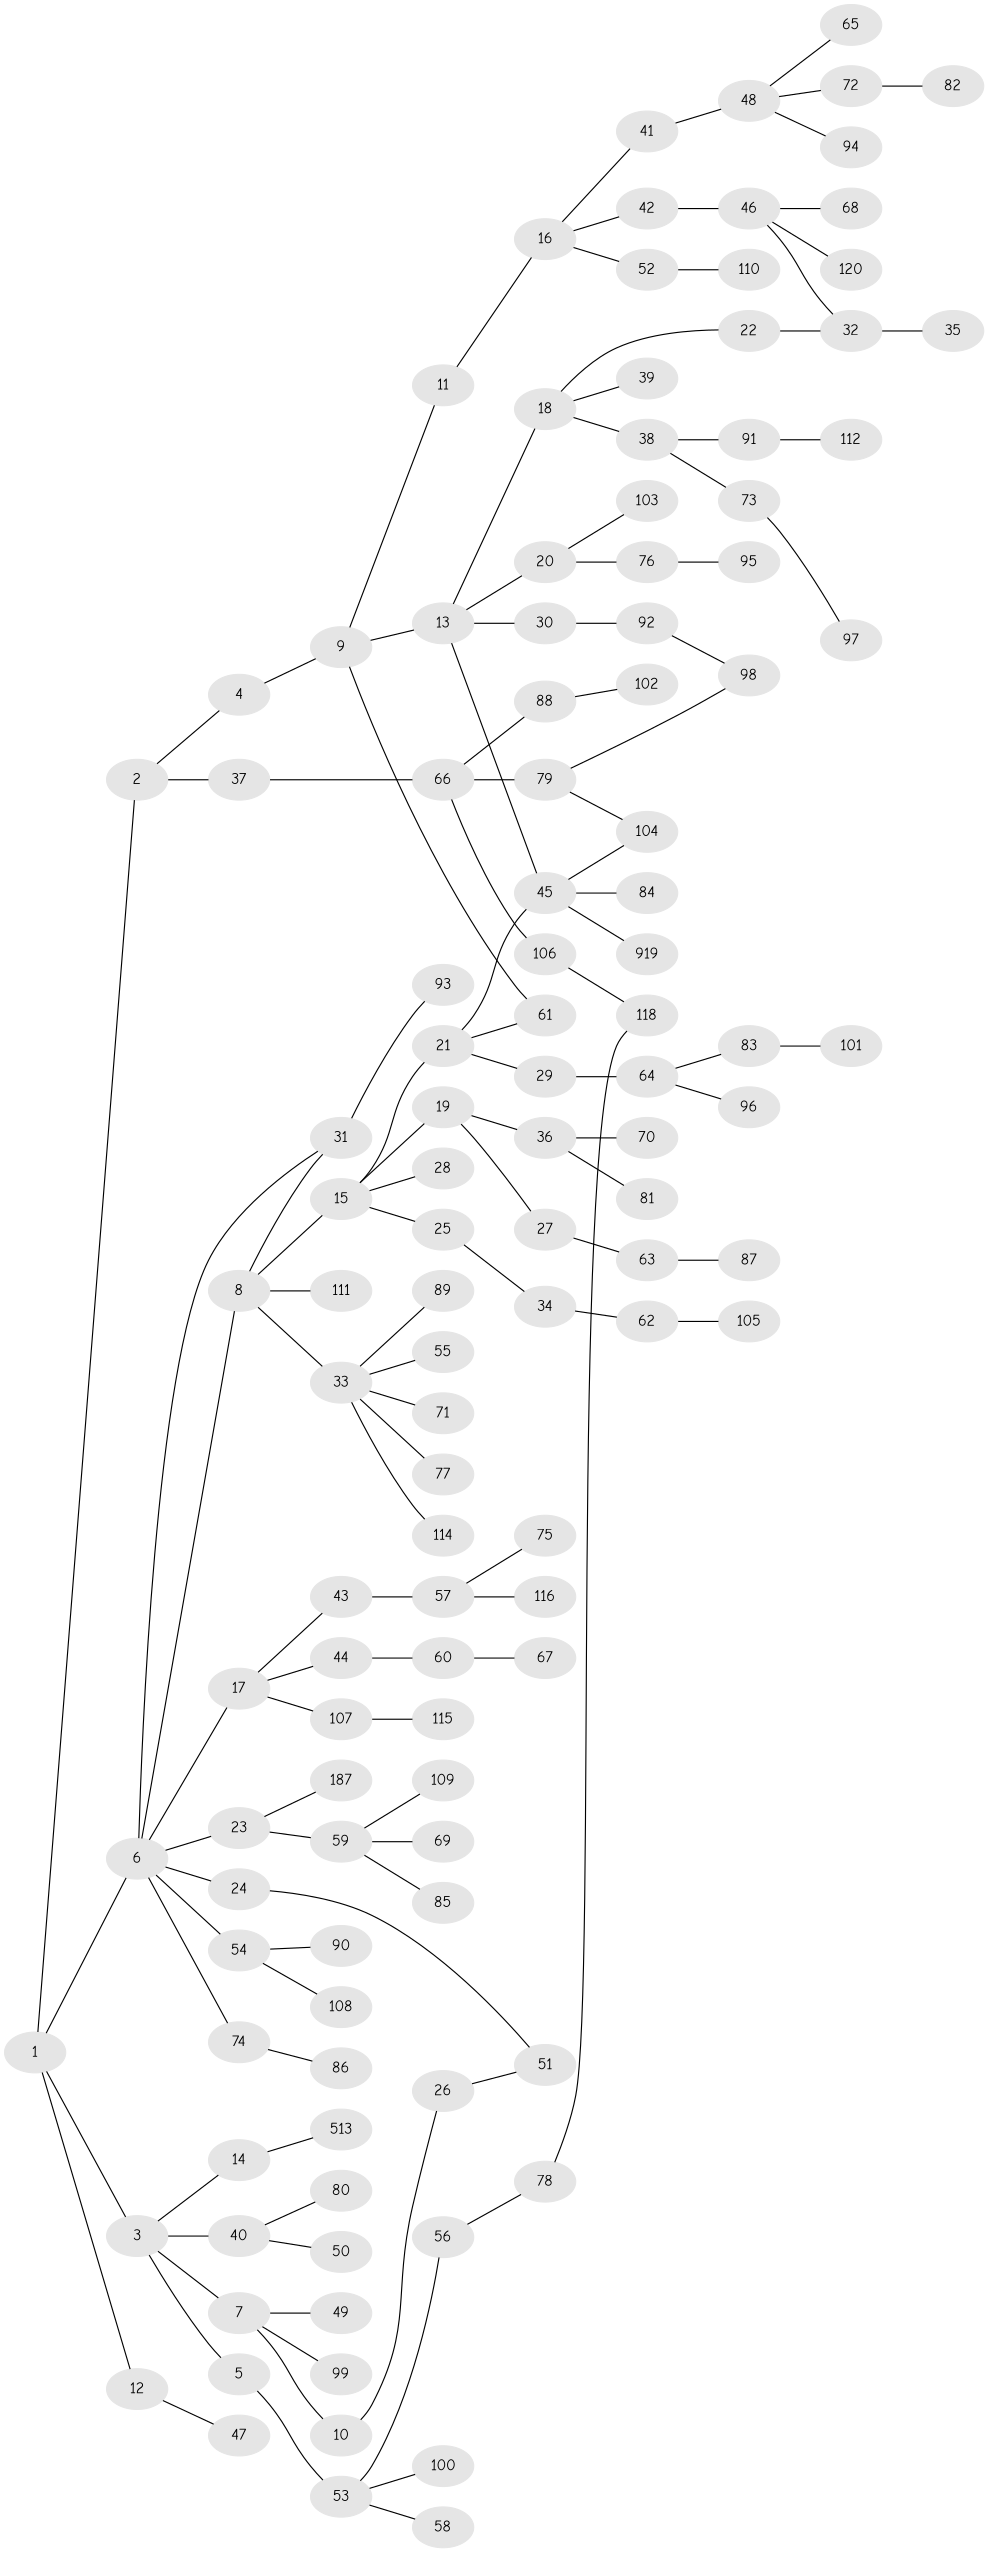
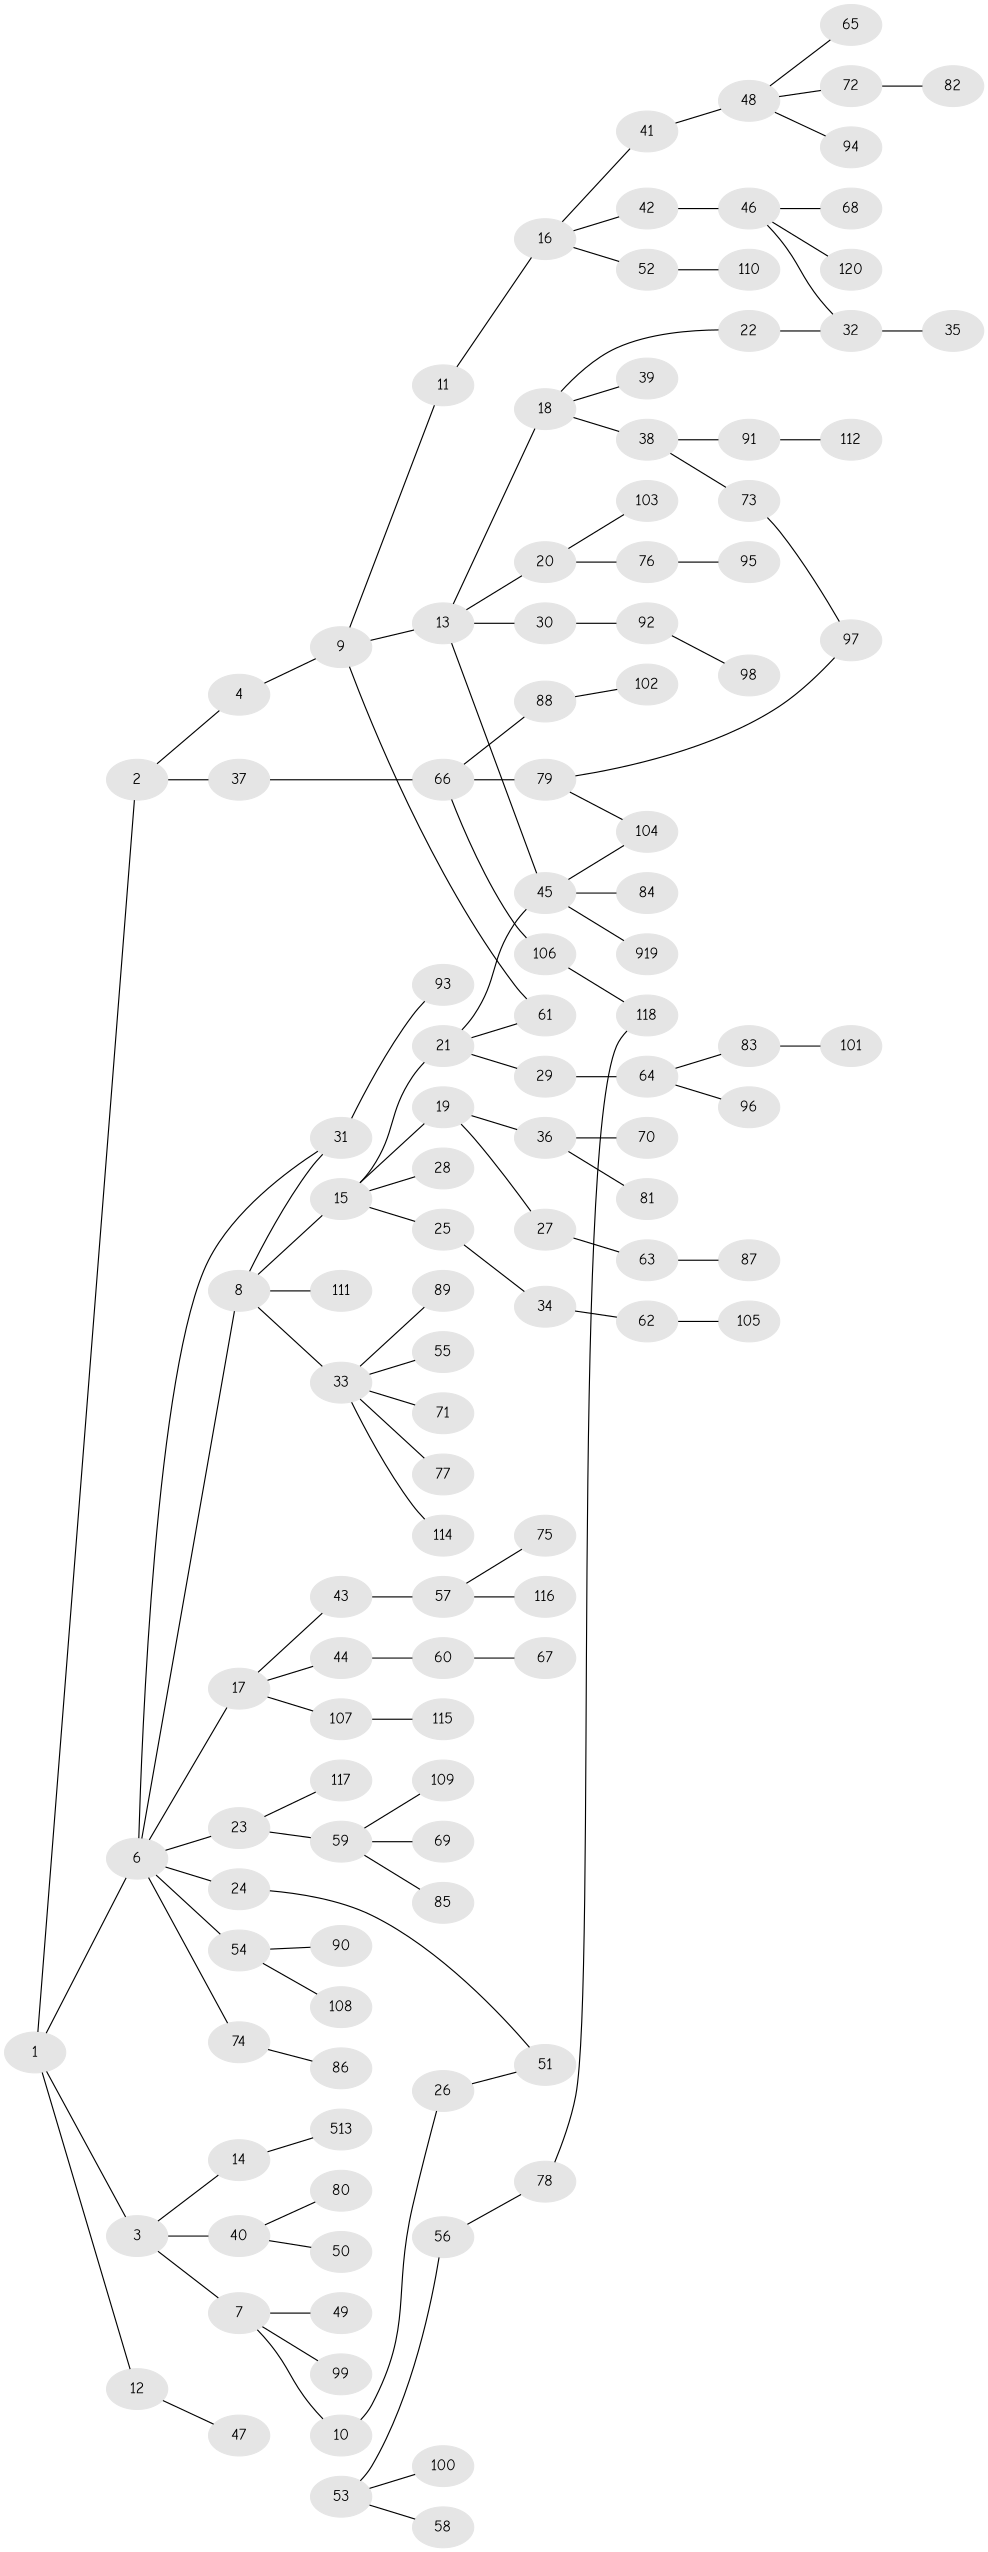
edge "98" -- "79": now "97" -- "79"
node "187": label "187" -> "117"
node "5": removed
